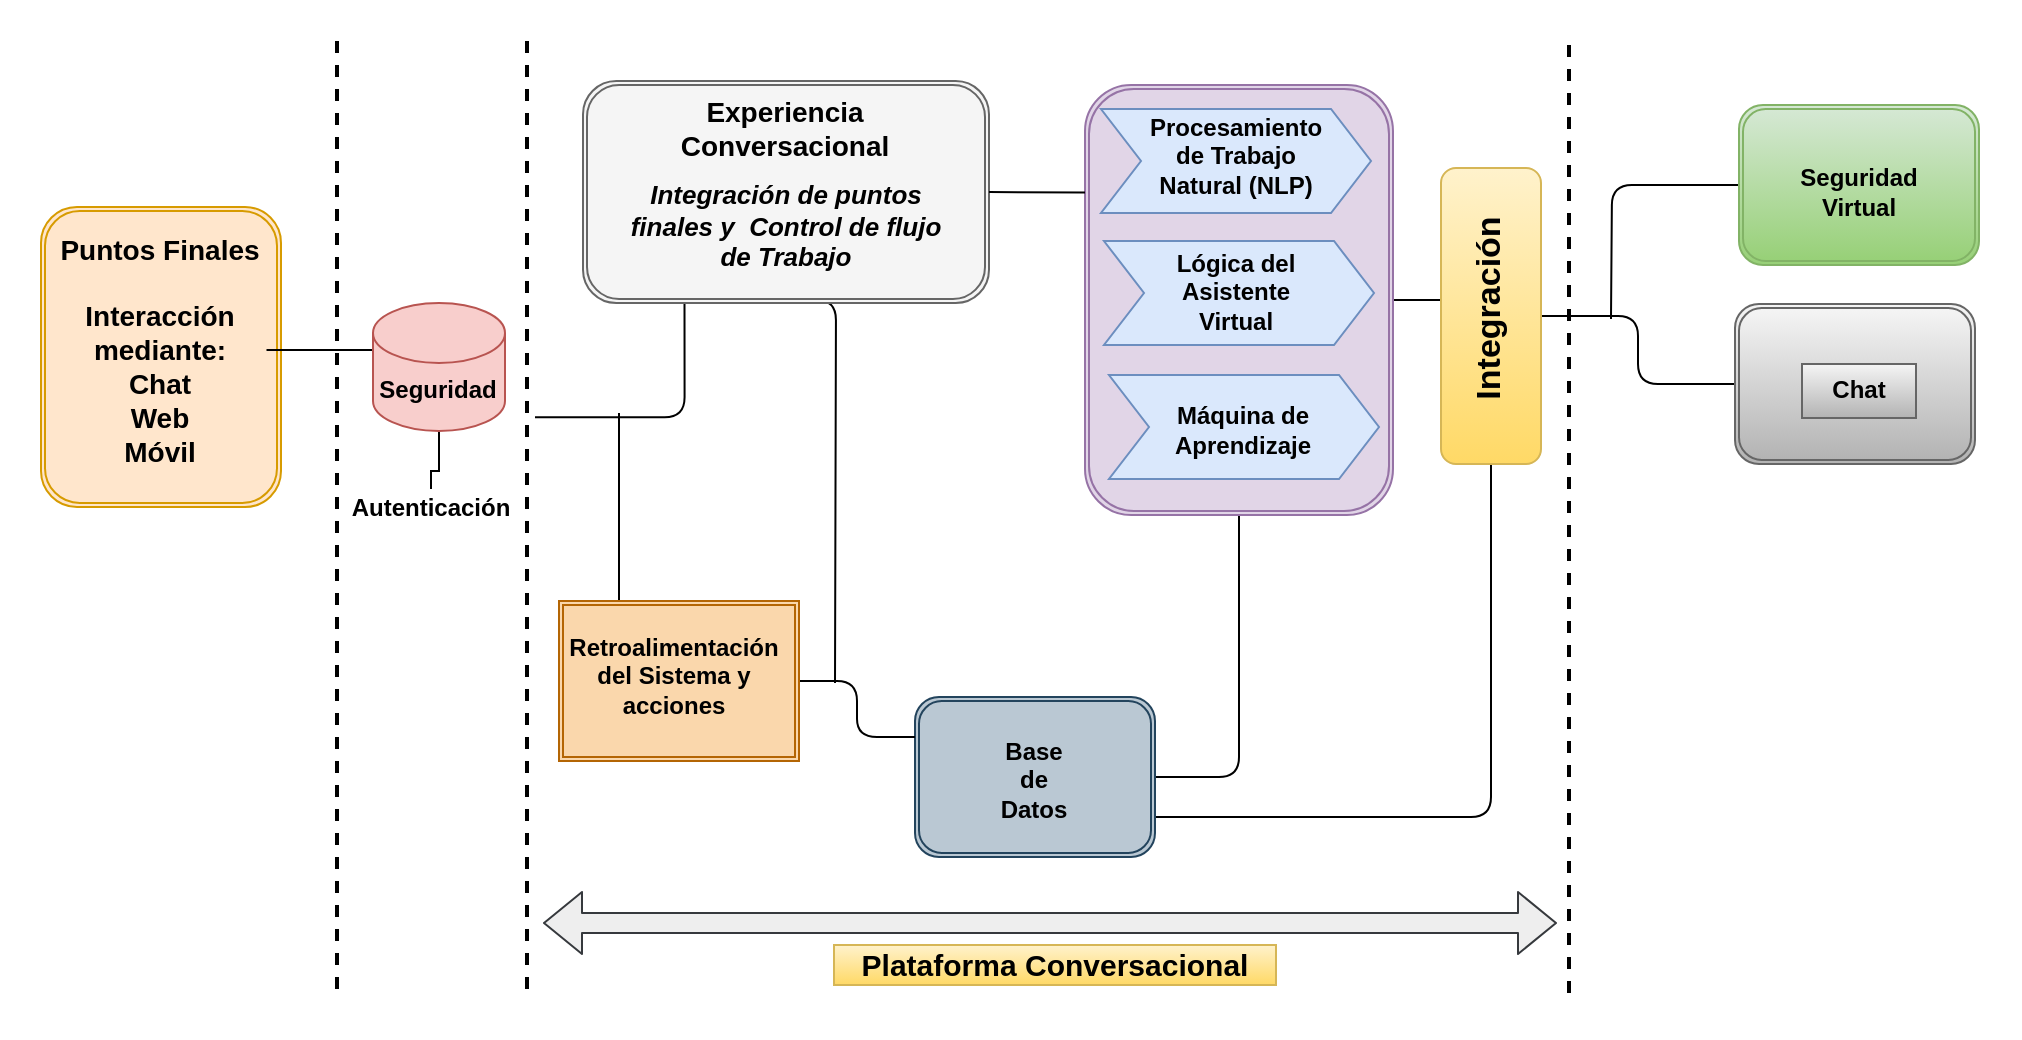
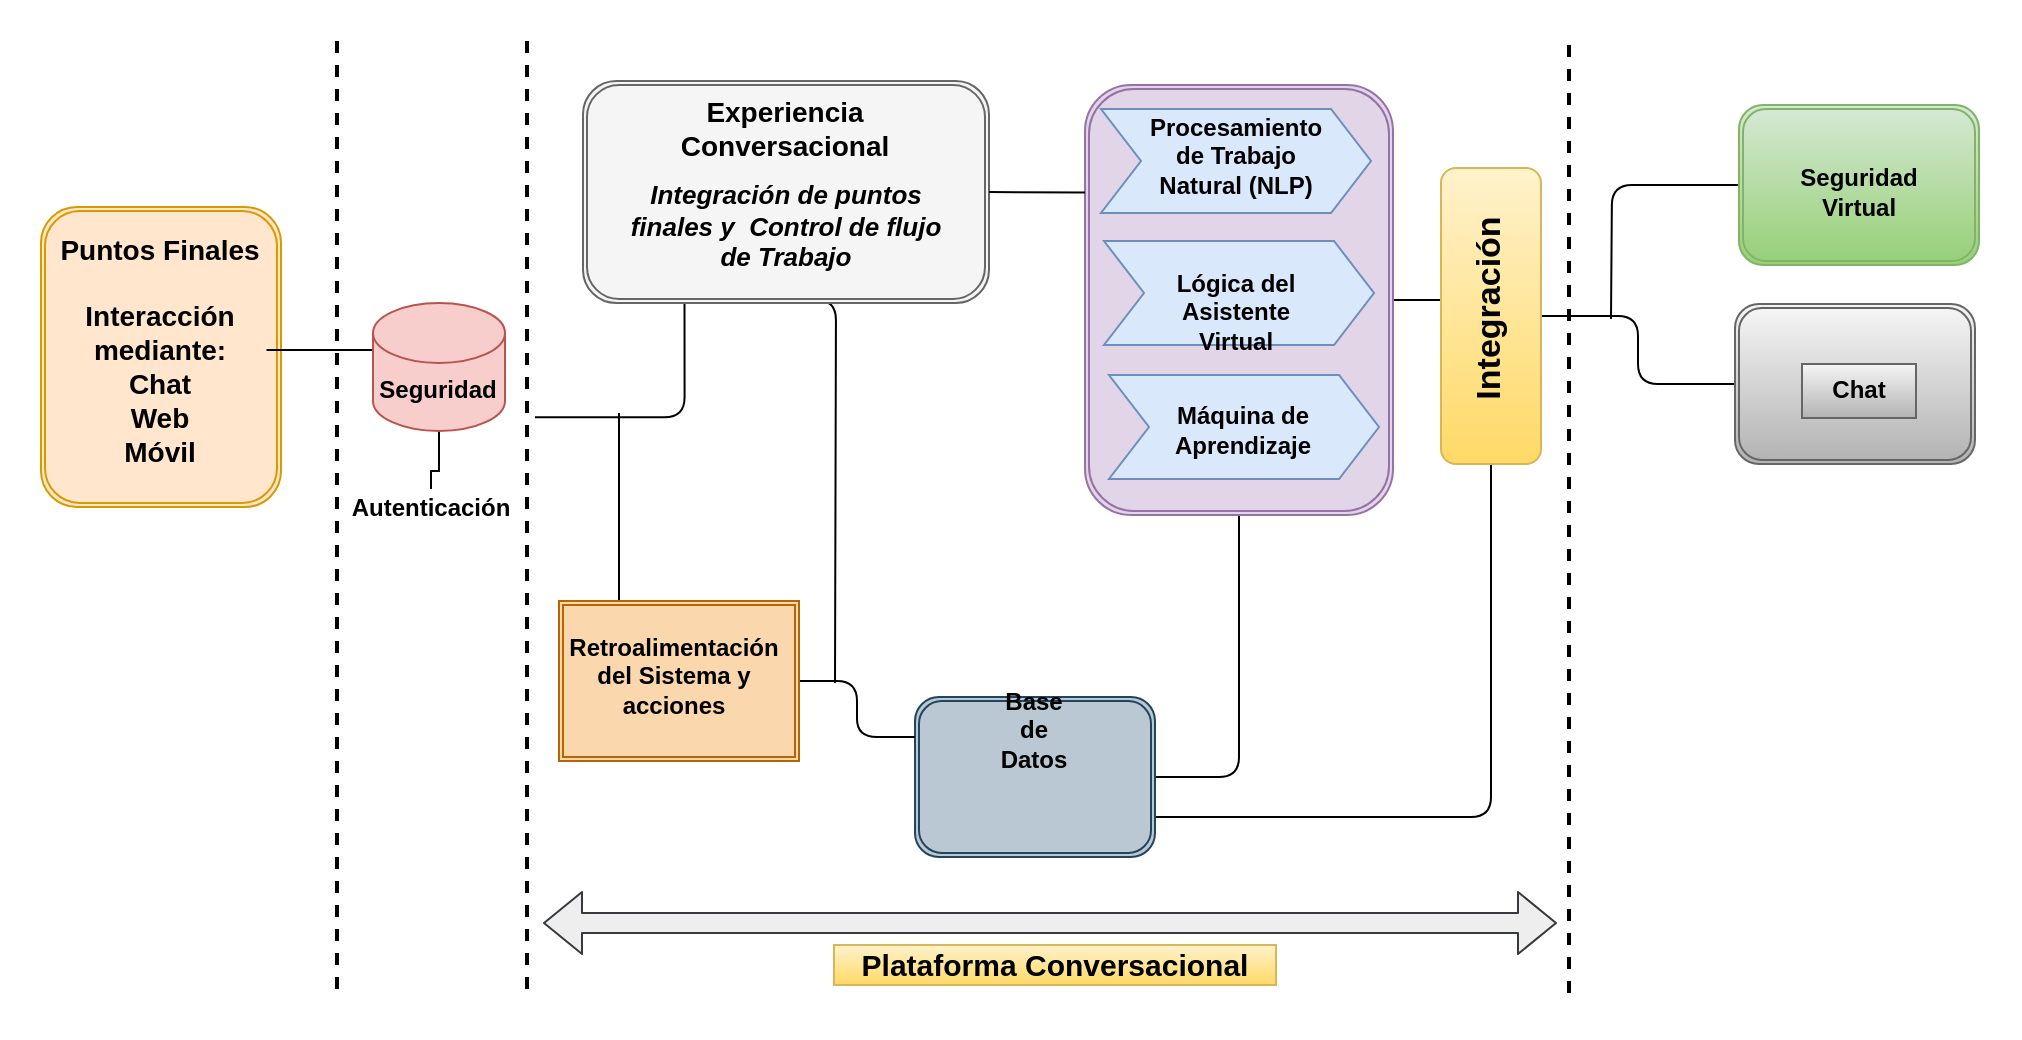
node "Lógica del Asistente Virtual": moved (1236, 293) -> (1236, 313)
node "Base de Datos": moved (1035, 781) -> (1035, 731)
